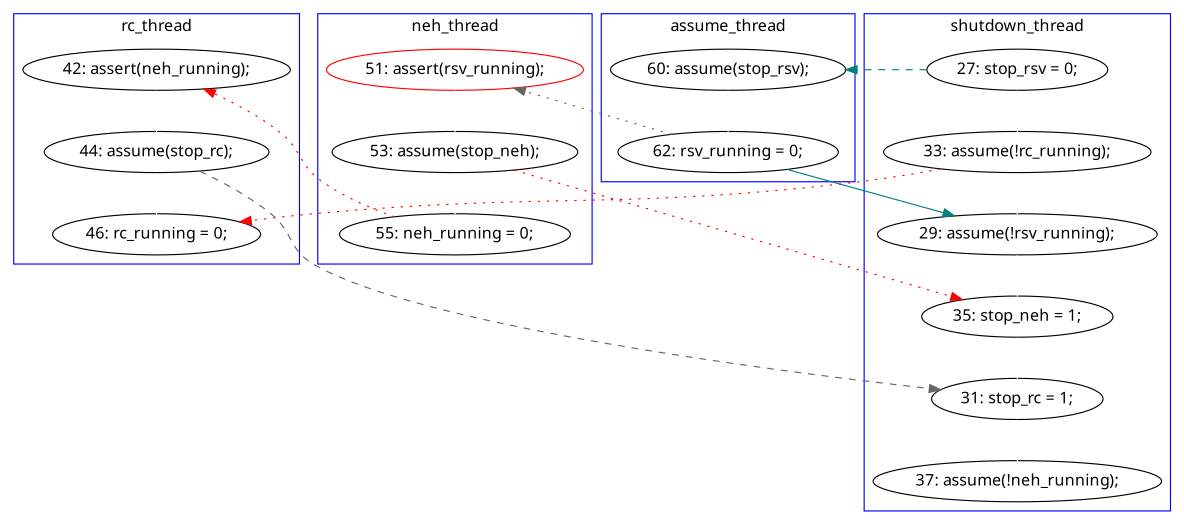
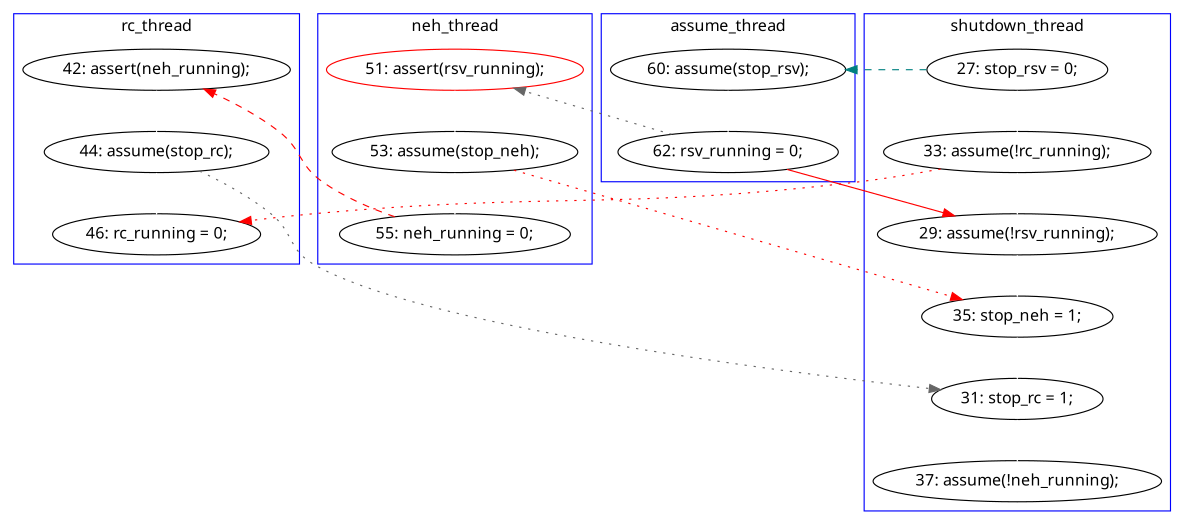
edge "55: neh_running = 0;" -> "42: assert(neh_running);": style dotted -> dashed
edge "62: rsv_running = 0;" -> "29: assume(!rsv_running);": color teal -> red
edge "44: assume(stop_rc);" -> "31: stop_rc = 1;": style dashed -> dotted
